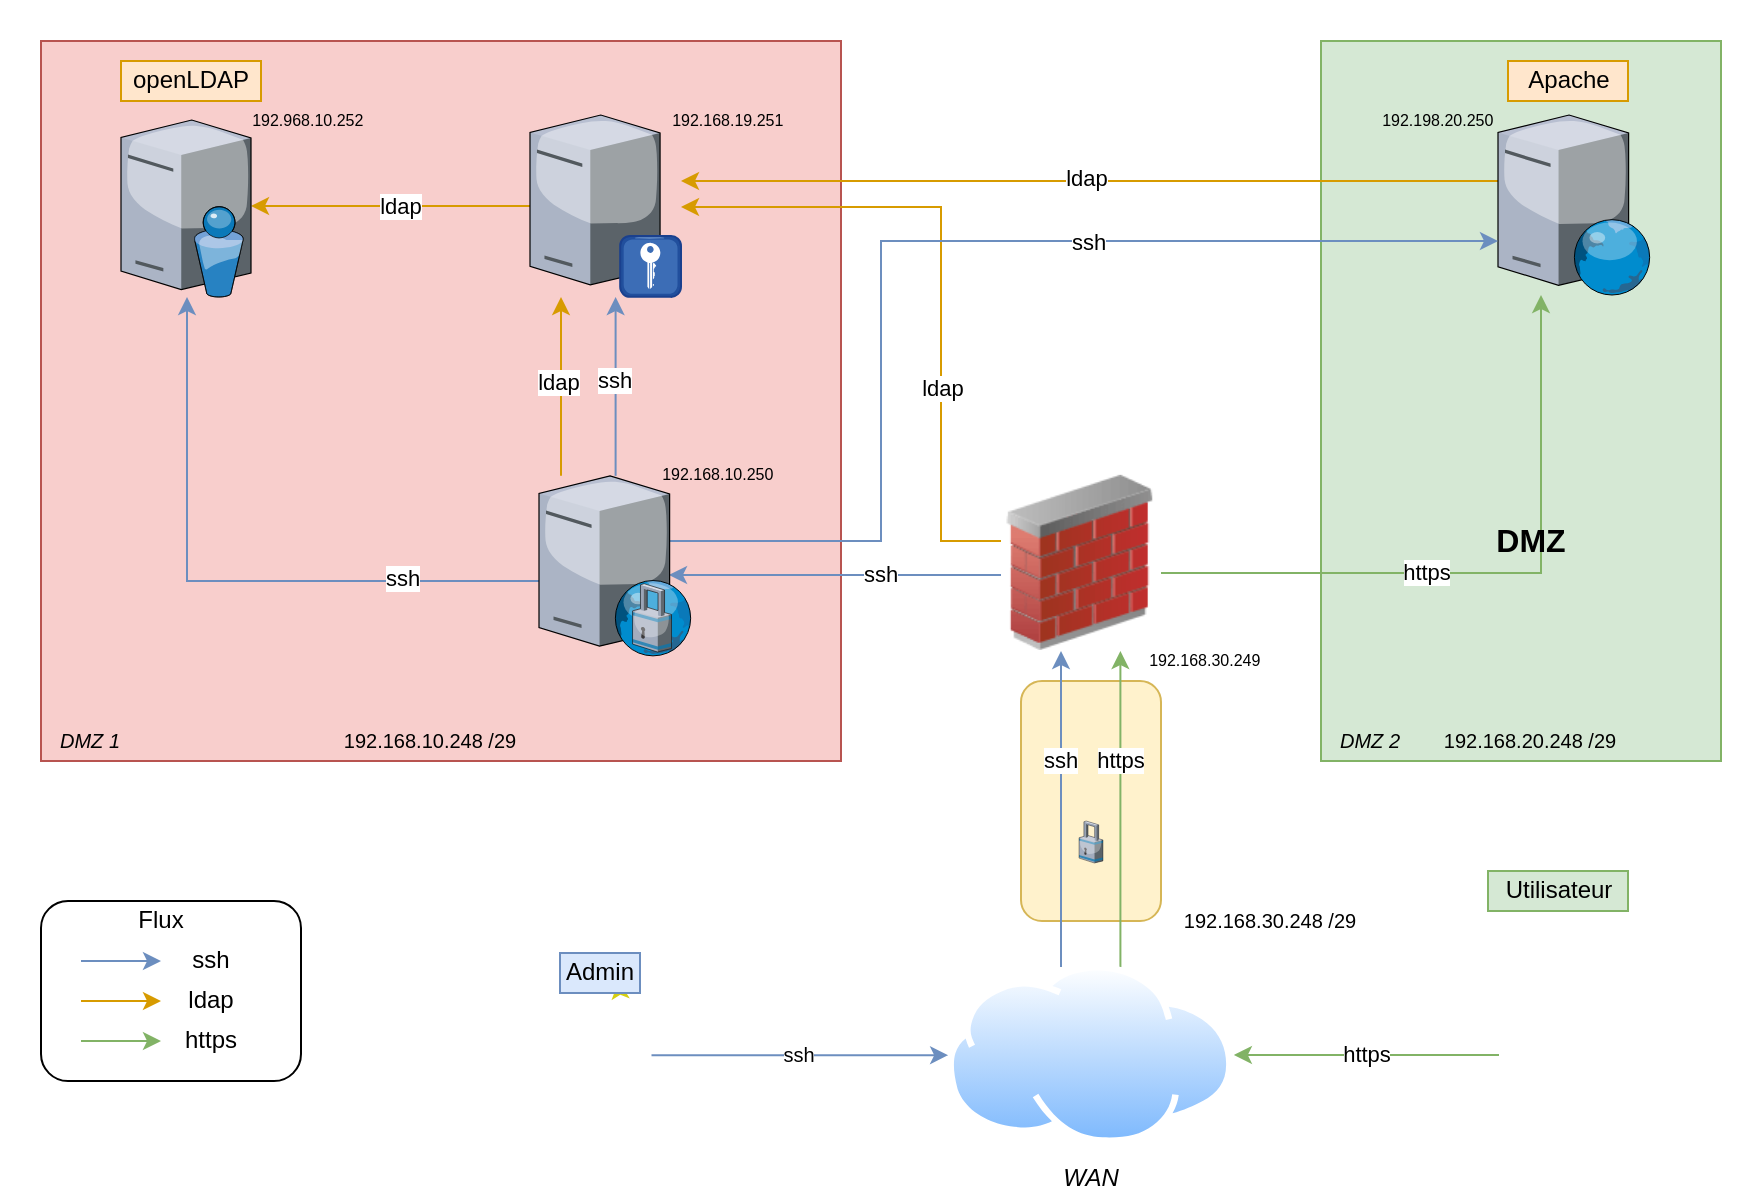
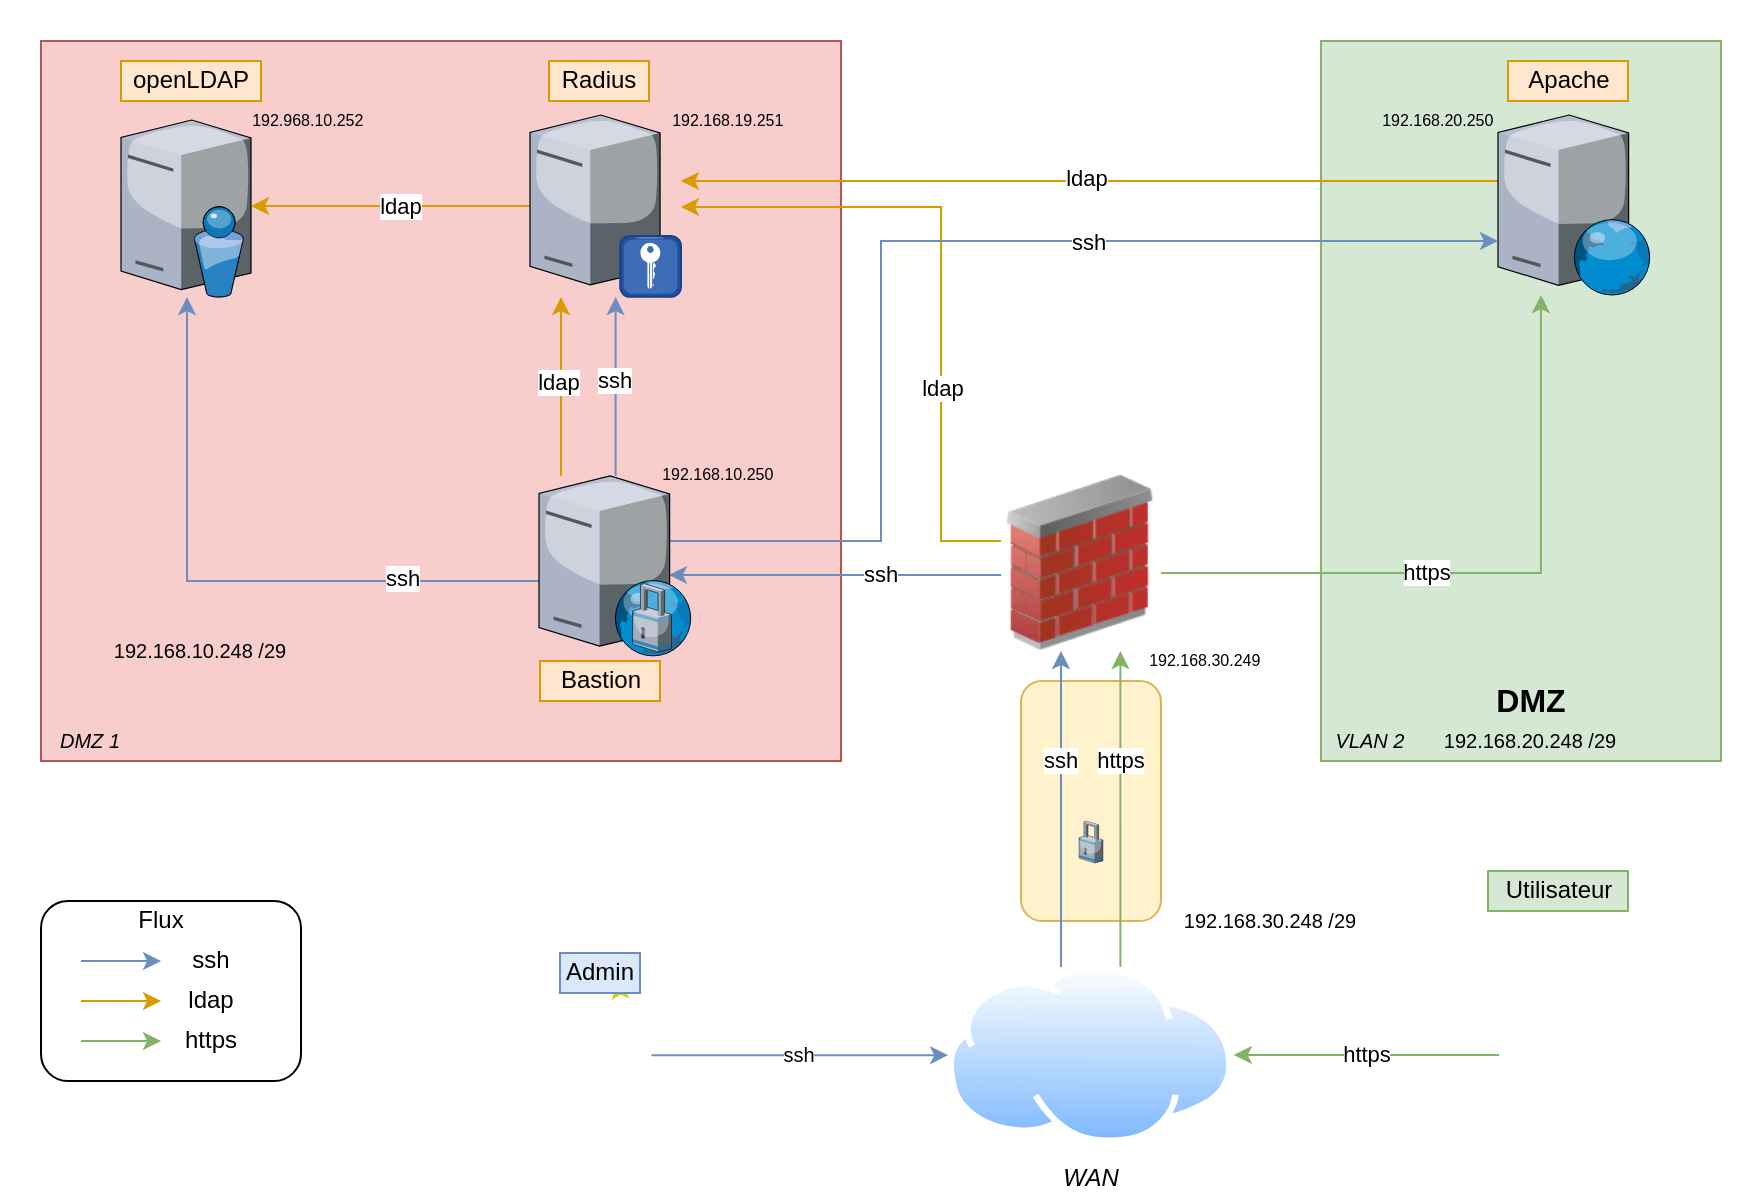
node "Radius": added
node "192.198.20.250": label "192.198.20.250" -> "192.168.20.250"
node "DMZ": moved (1531, 541) -> (1531, 701)
node "Bastion": added
node "192.168.10.248 /29": moved (431, 741) -> (201, 651)
node "DMZ 2": label "DMZ 2" -> "VLAN 2"
